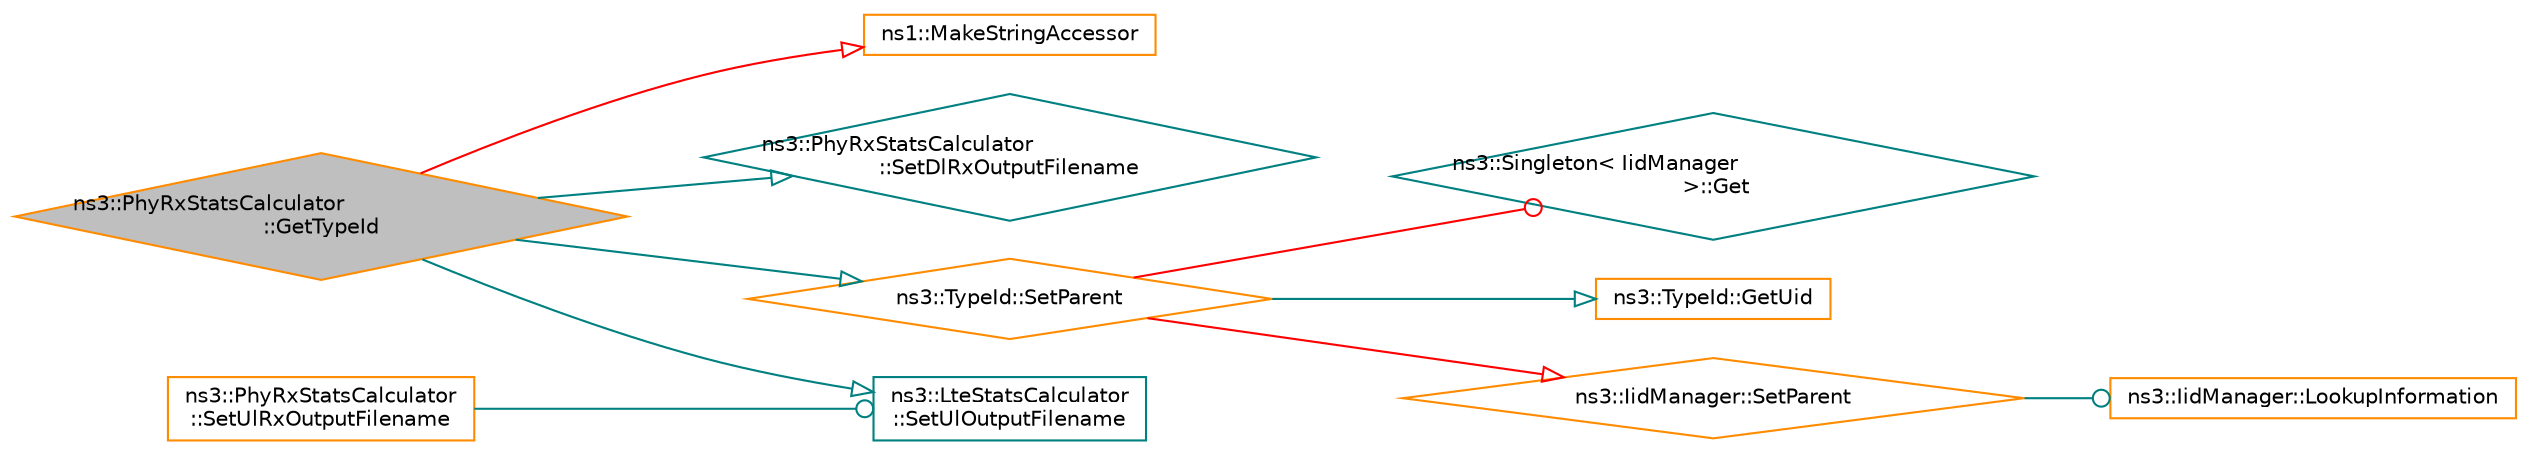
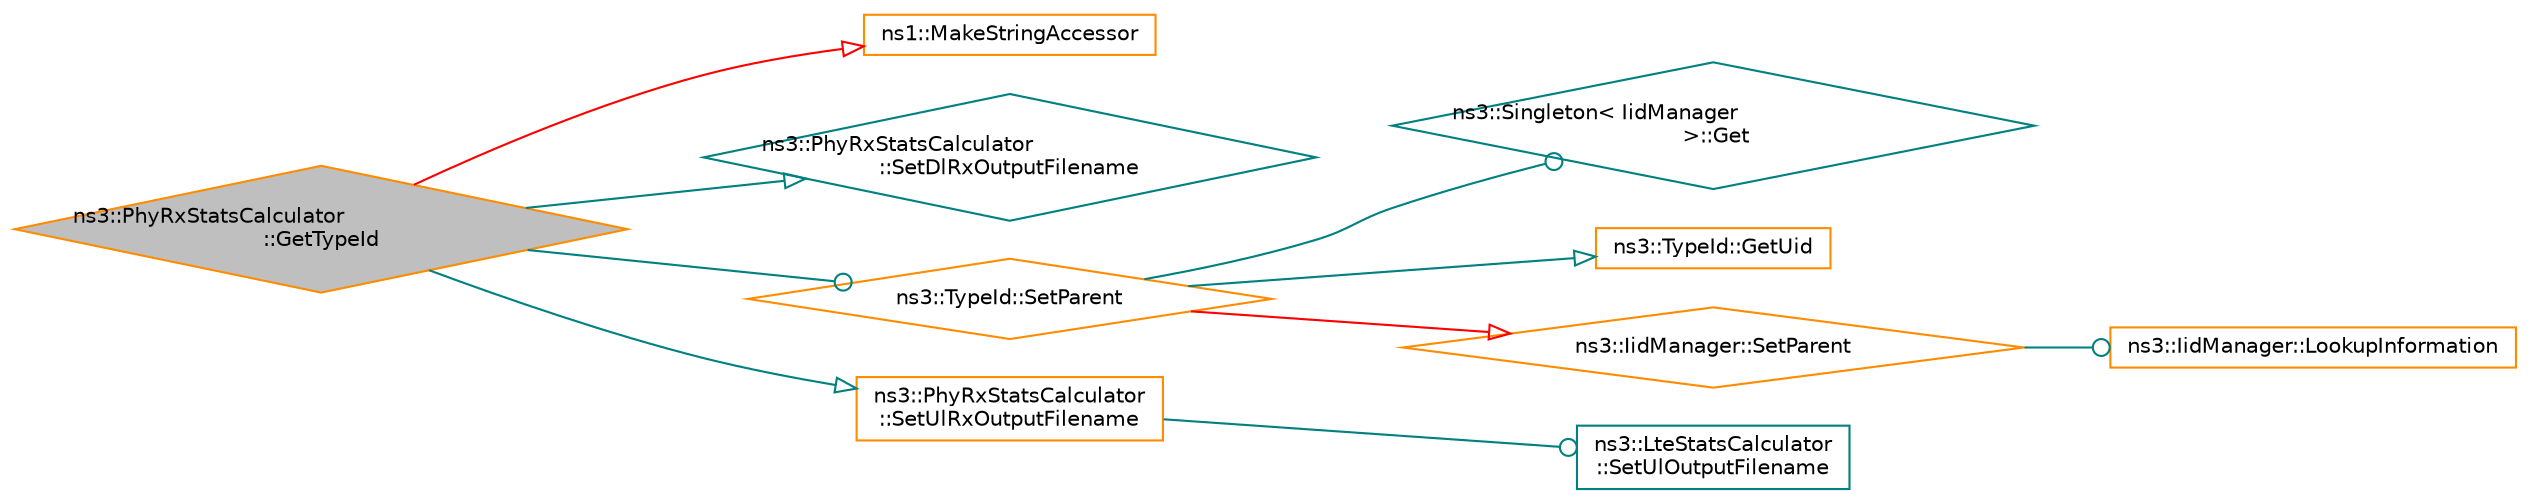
edge "ns3::TypeId::SetParent" -> "ns3::Singleton< IidManager >::Get": color red -> teal
edge "ns3::PhyRxStatsCalculator ::GetTypeId" -> "ns3::TypeId::SetParent": arrowhead onormal -> odot
edge "ns3::PhyRxStatsCalculator ::GetTypeId" -> "ns3::LteStatsCalculator ::SetUlOutputFilename": now "ns3::PhyRxStatsCalculator ::GetTypeId" -> "ns3::PhyRxStatsCalculator ::SetUlRxOutputFilename"
